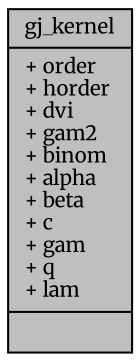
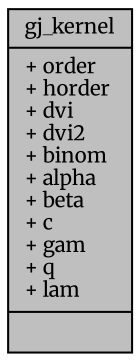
node "gj_kernel": text "+ gam2" -> "+ dvi2"
